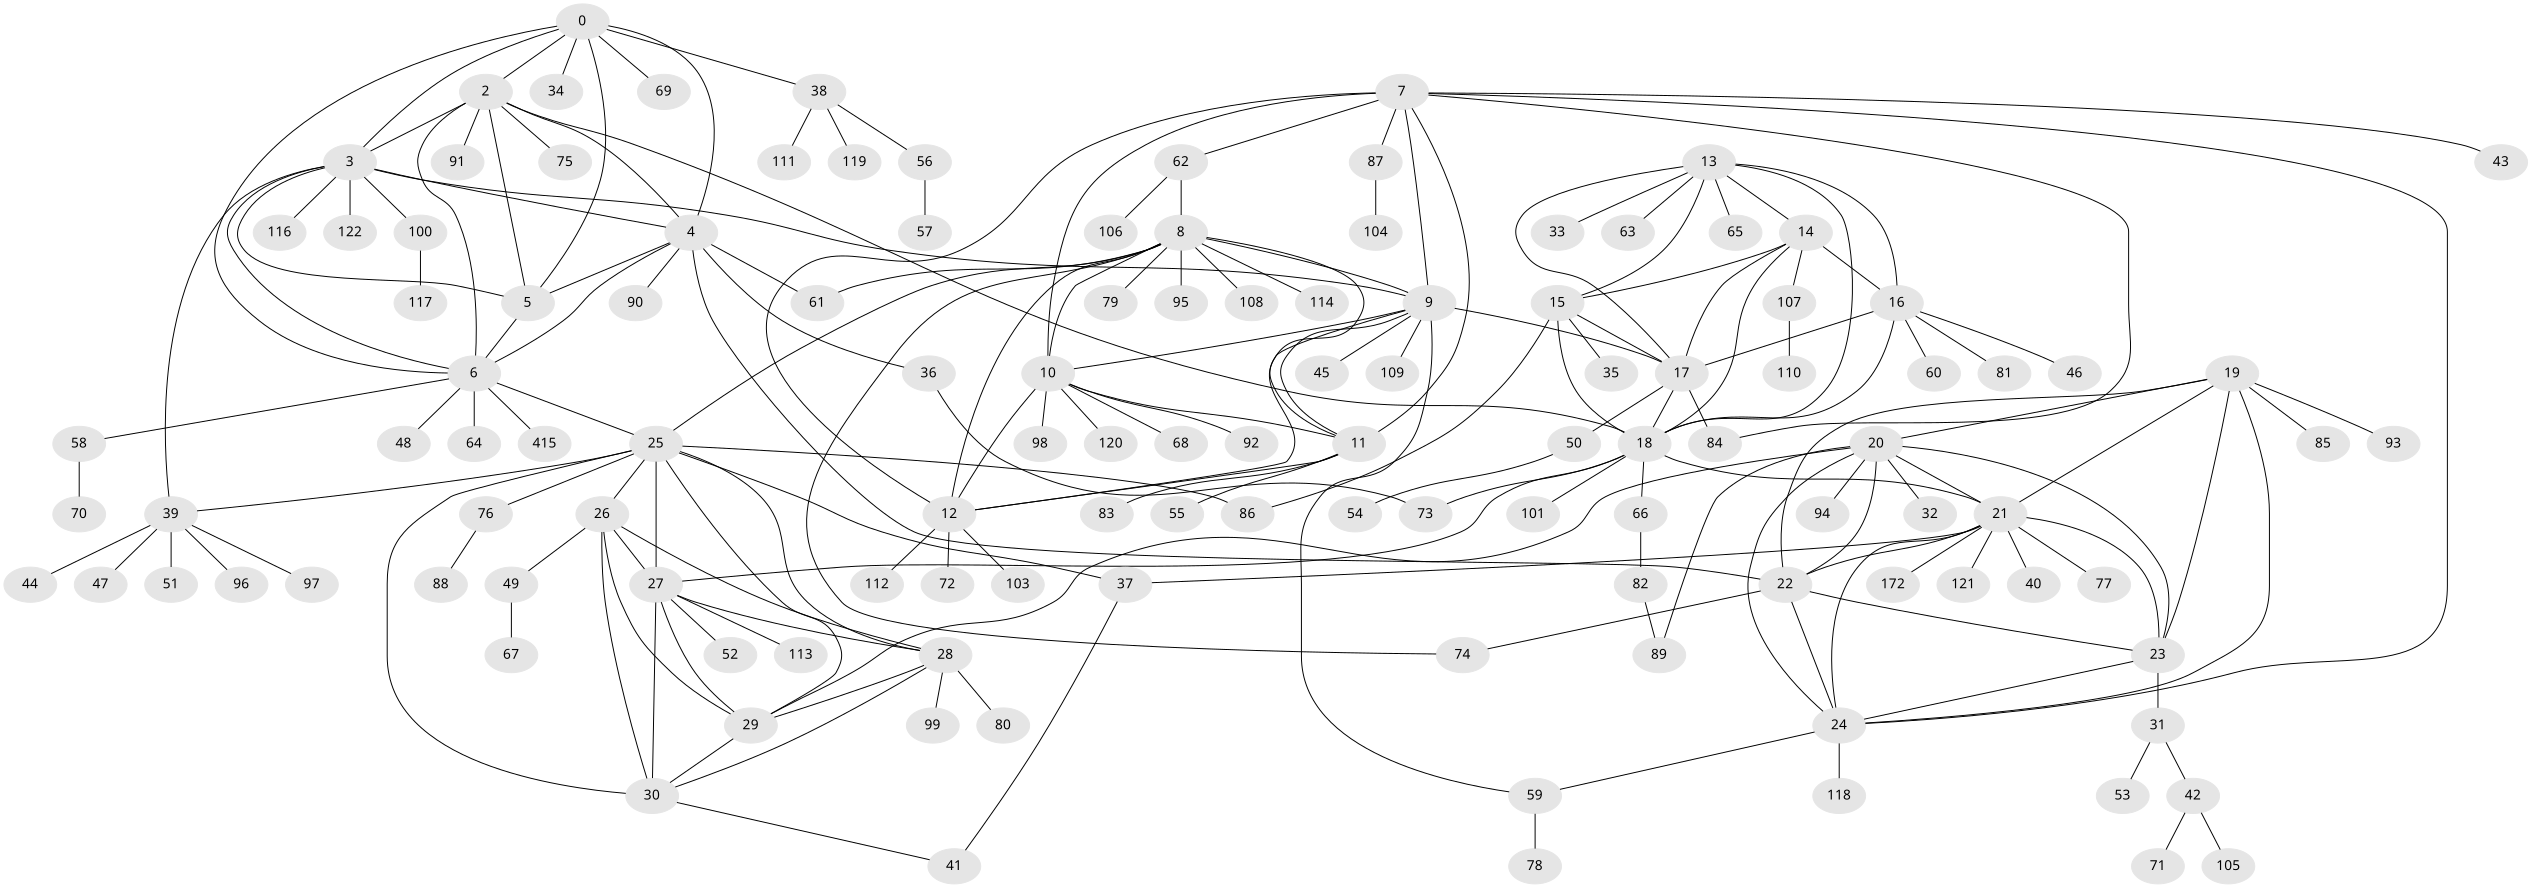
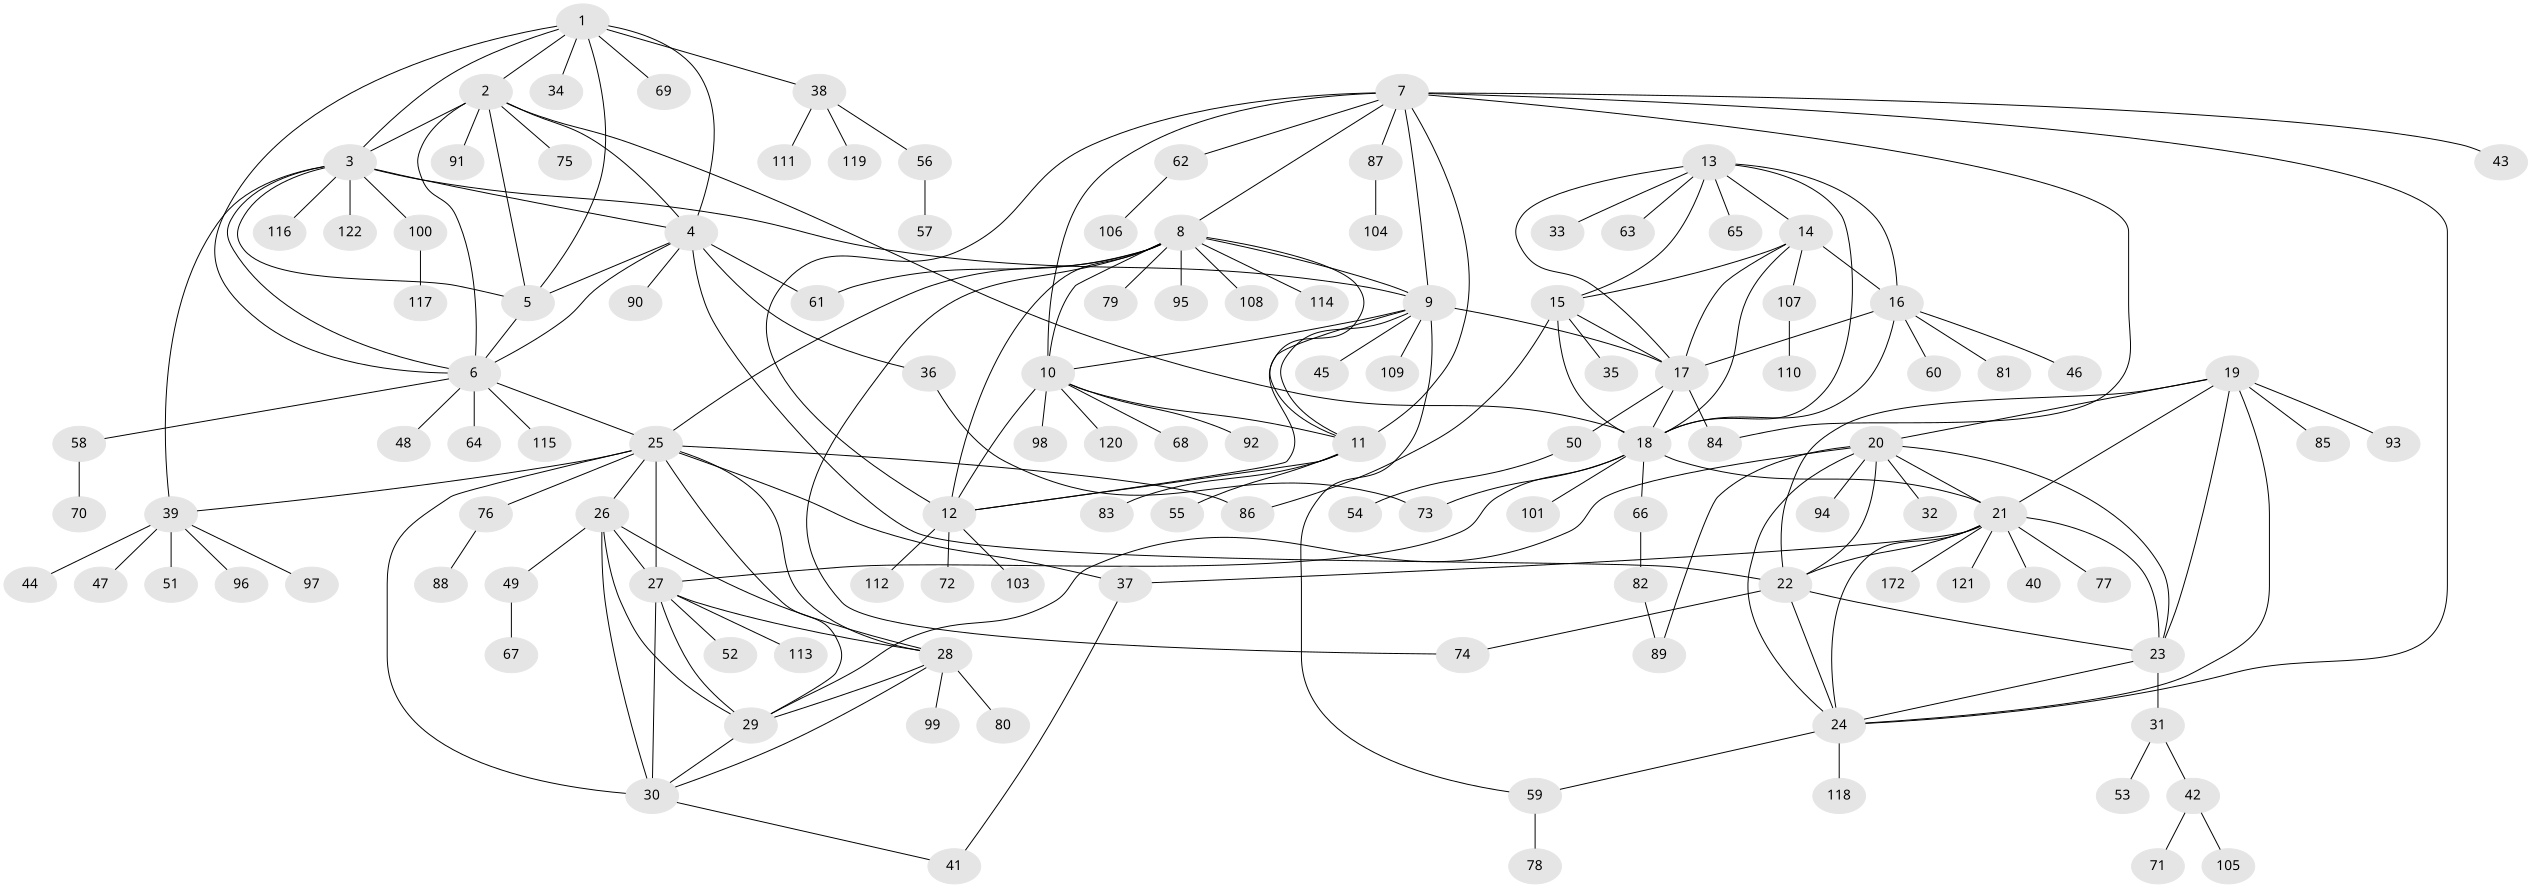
node "0": label "0" -> "1"
edge "62" -- "8": now "7" -- "8"
node "415": label "415" -> "115"
